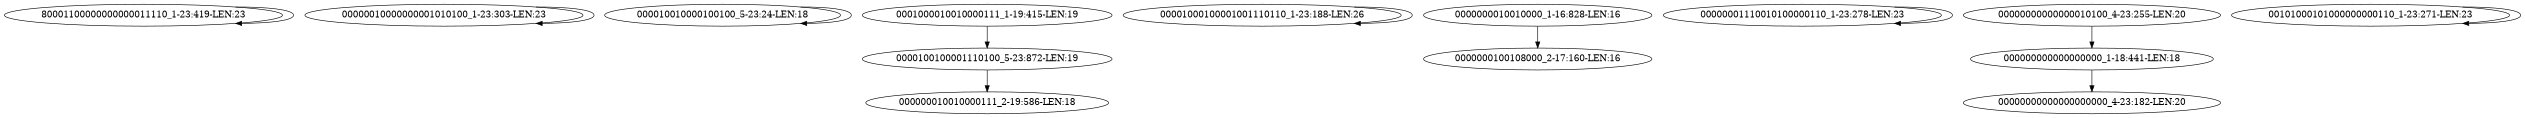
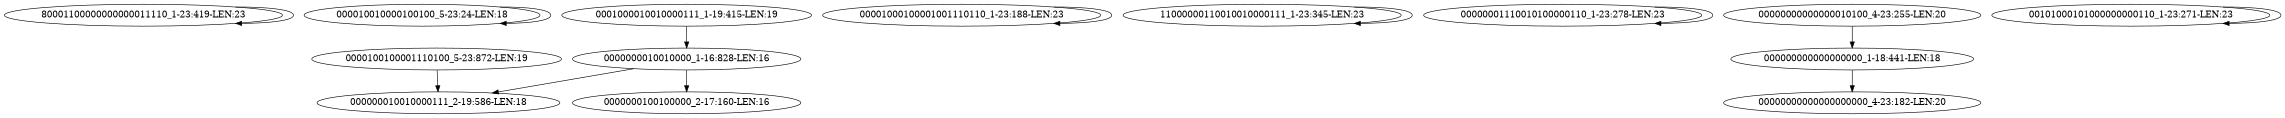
node "00000010000000001010100_1-23:303-LEN:23": removed
node "11000000110010010000111_1-23:345-LEN:23": added
node "00001000100001001110110_1-23:188-LEN:26": label "00001000100001001110110_1-23:188-LEN:26" -> "00001000100001001110110_1-23:188-LEN:23"
edge "0001000010010000111_1-19:415-LEN:19" -> "0000100100001110100_5-23:872-LEN:19": now "0001000010010000111_1-19:415-LEN:19" -> "0000000010010000_1-16:828-LEN:16"
node "0000000100108000_2-17:160-LEN:16": label "0000000100108000_2-17:160-LEN:16" -> "0000000100100000_2-17:160-LEN:16"
edge "0000000010010000_1-16:828-LEN:16" -> "000000010010000111_2-19:586-LEN:18": added
